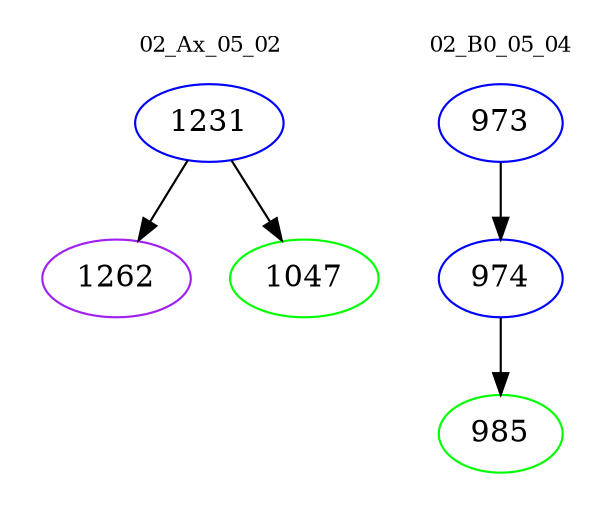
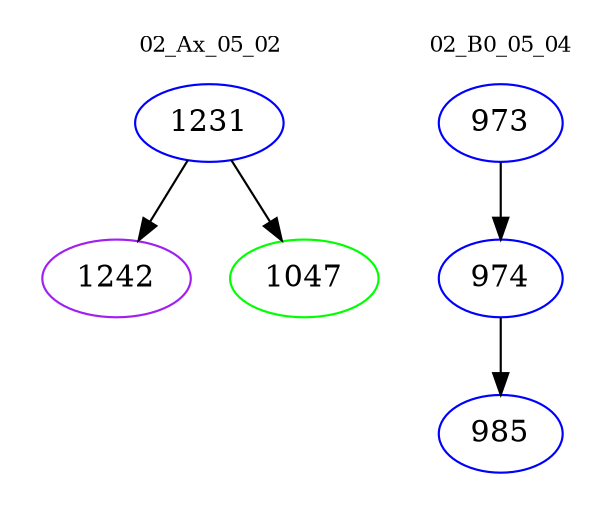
node "1262": label "1262" -> "1242"
node "985": color green -> blue
